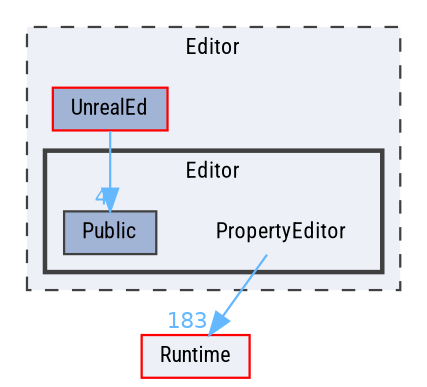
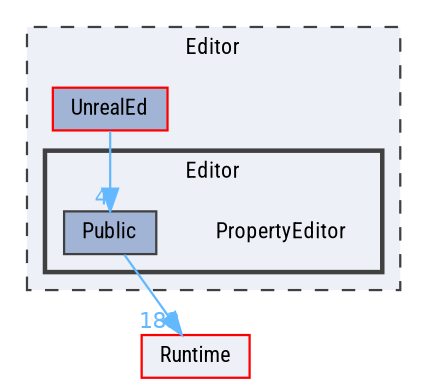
edge "PropertyEditor" -> "Runtime": now "Public" -> "Runtime"
